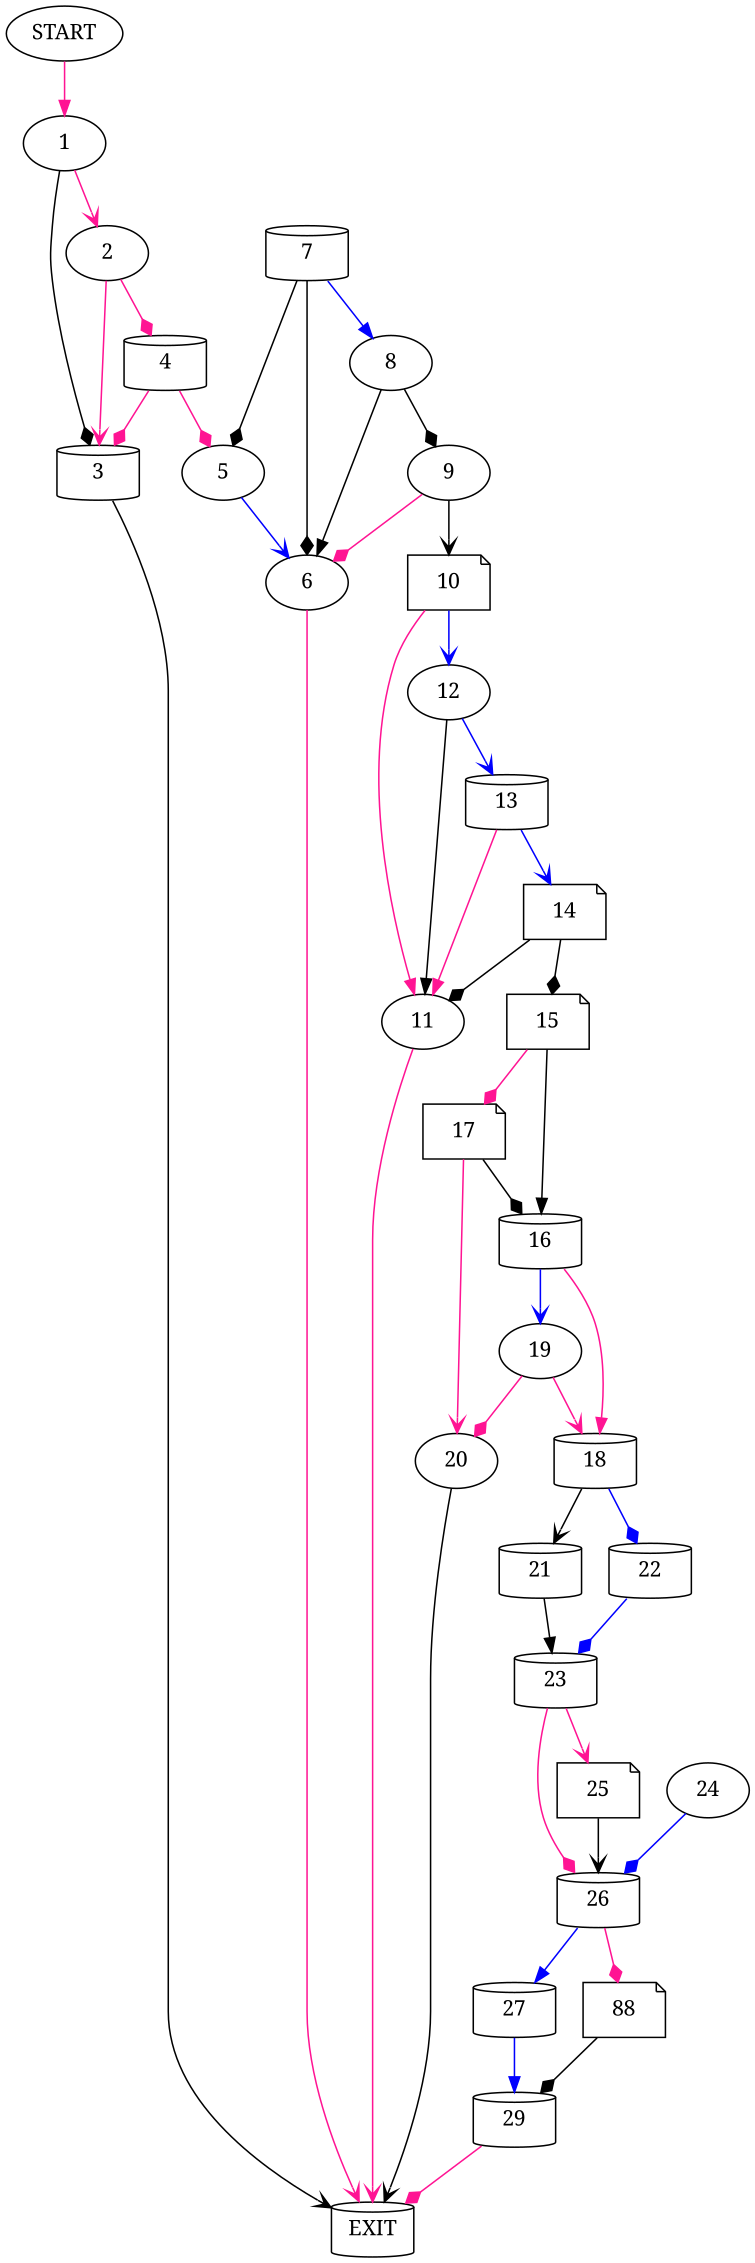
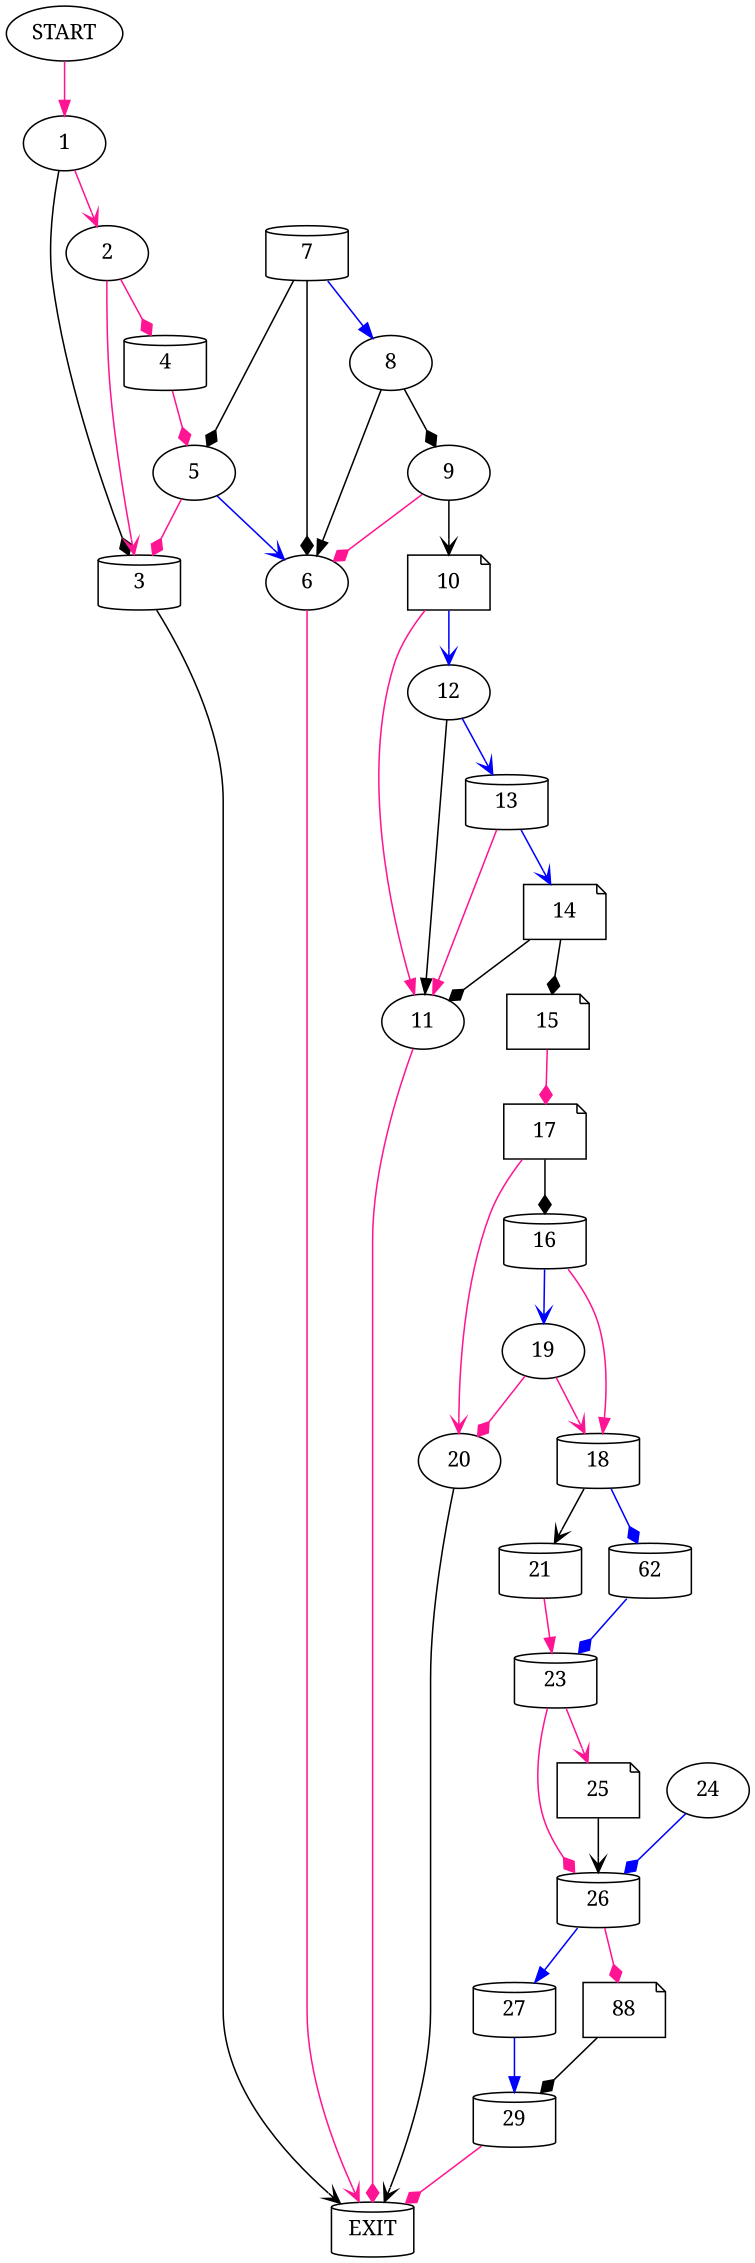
edge "4" -> "3": now "5" -> "3"
edge "15" -> "16": removed
node "22": label "22" -> "62"
edge "11" -> "EXIT": arrowhead vee -> diamond
edge "21" -> "23": color black -> deeppink
